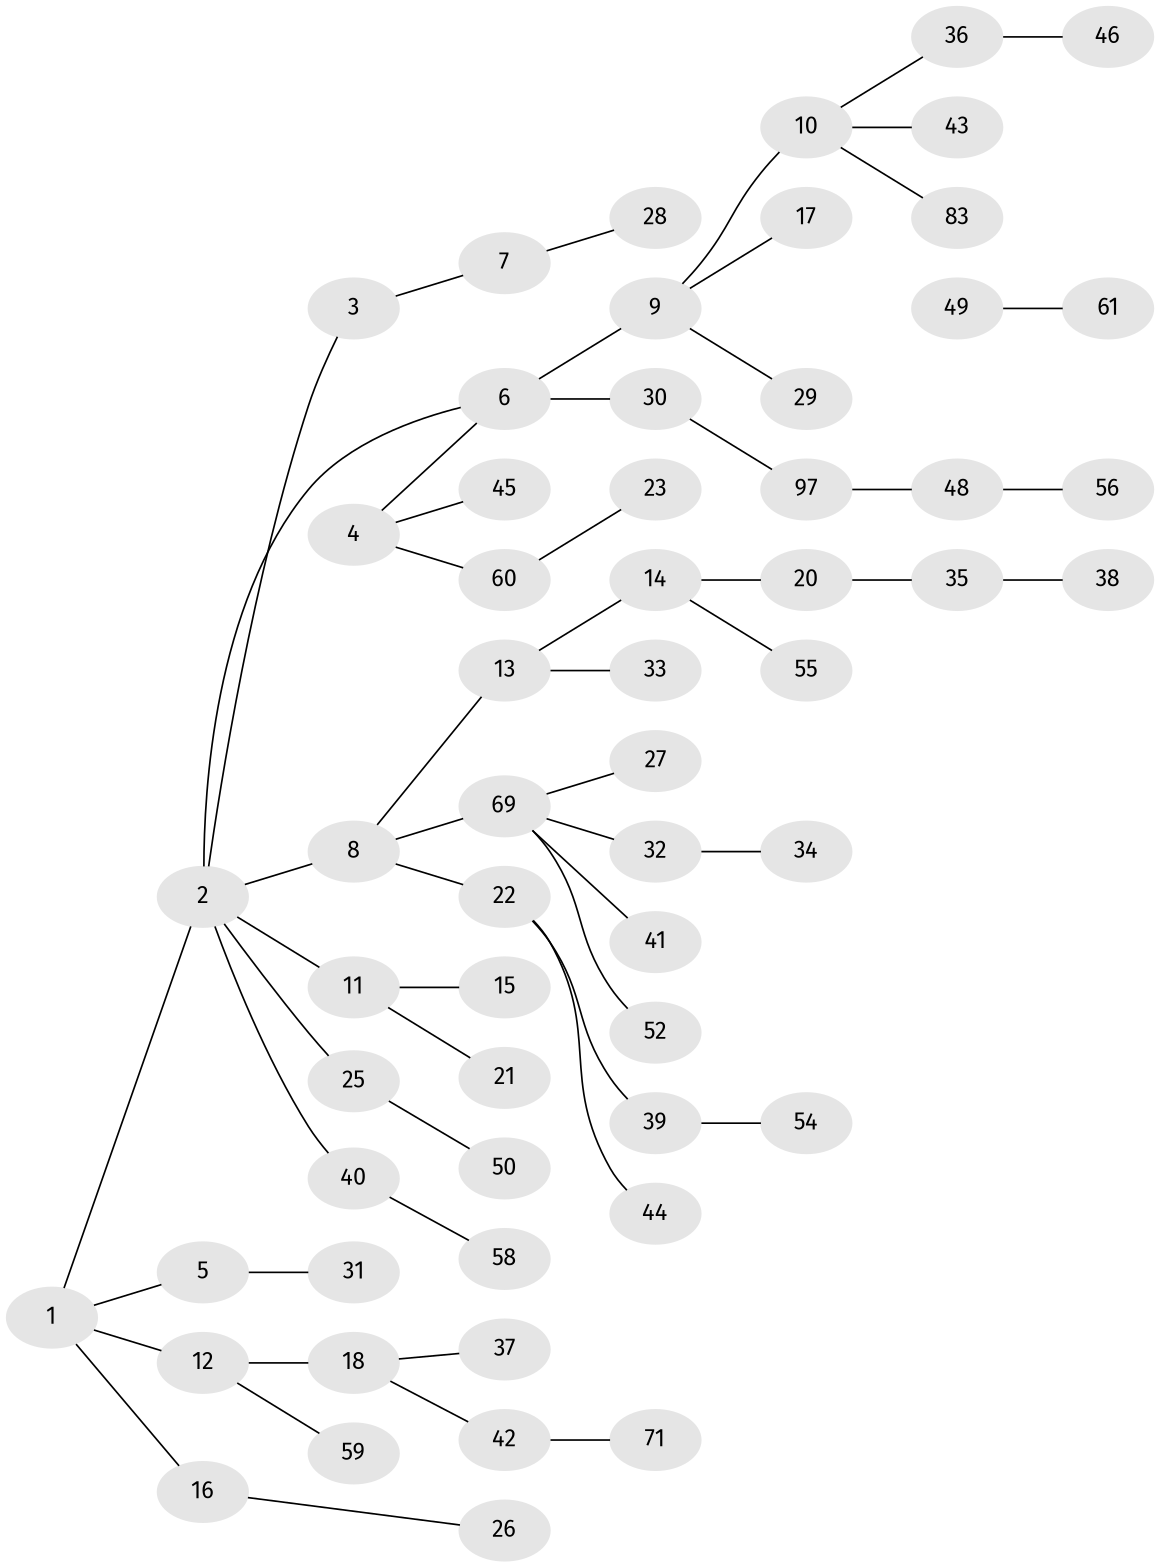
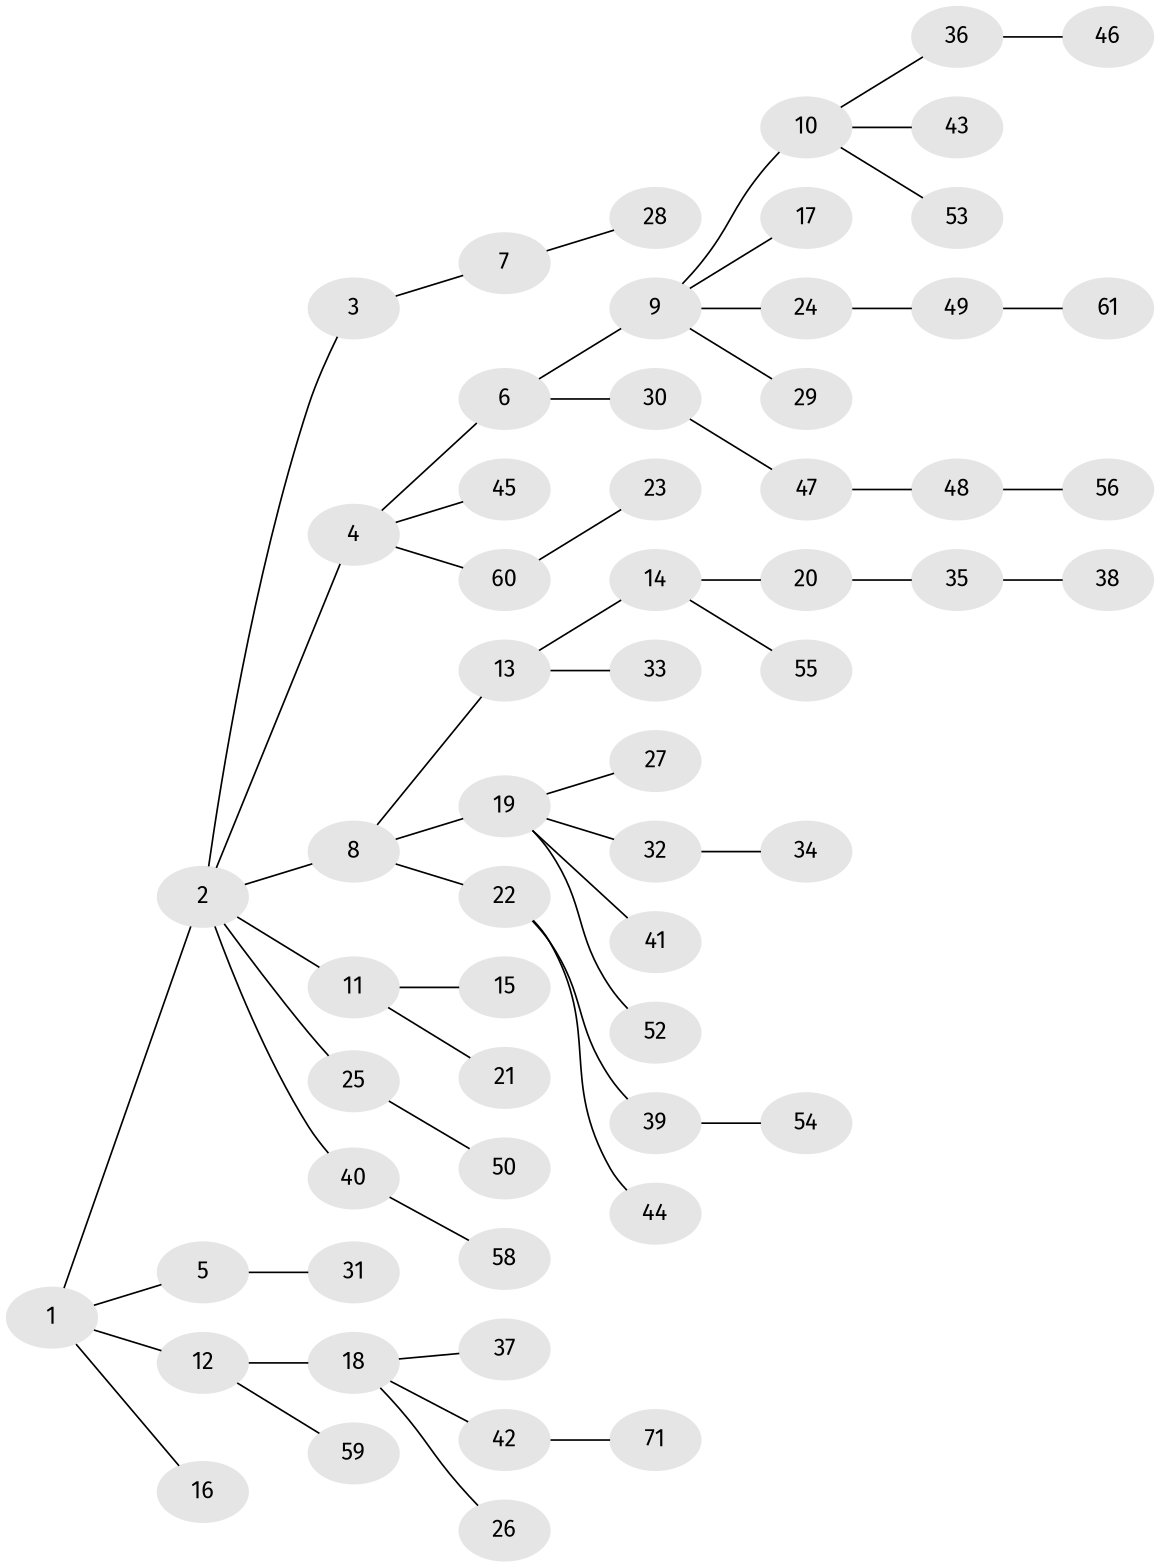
node "83": label "83" -> "53"
node "24": added
node "97": label "97" -> "47"
edge "6" -- "2": now "4" -- "2"
node "69": label "69" -> "19"
edge "16" -- "26": now "18" -- "26"
